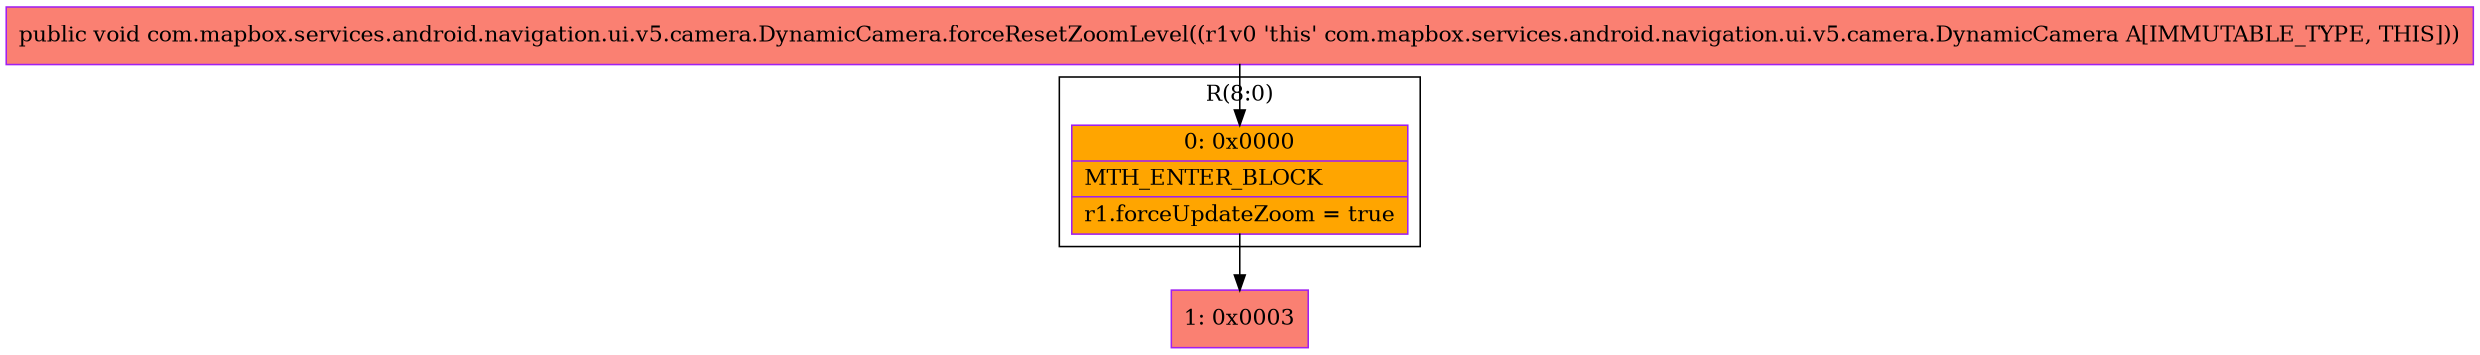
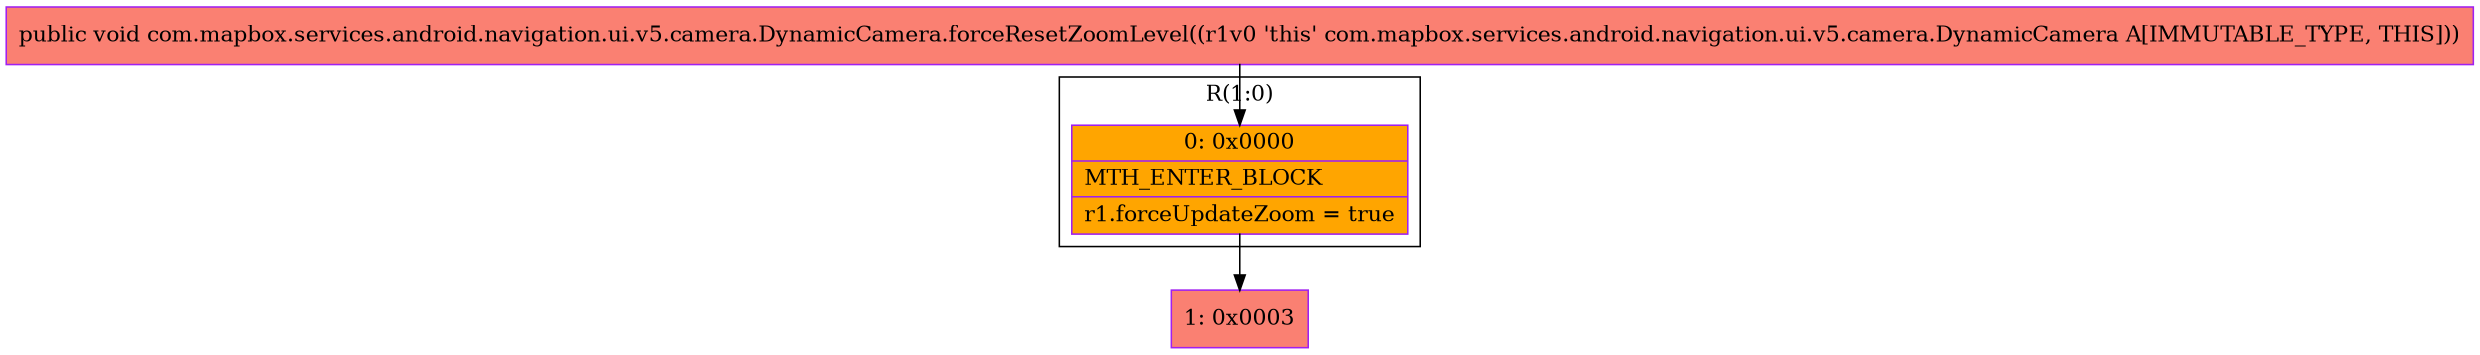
cluster "R(8:0)": label "R(8:0)" -> "R(1:0)"
